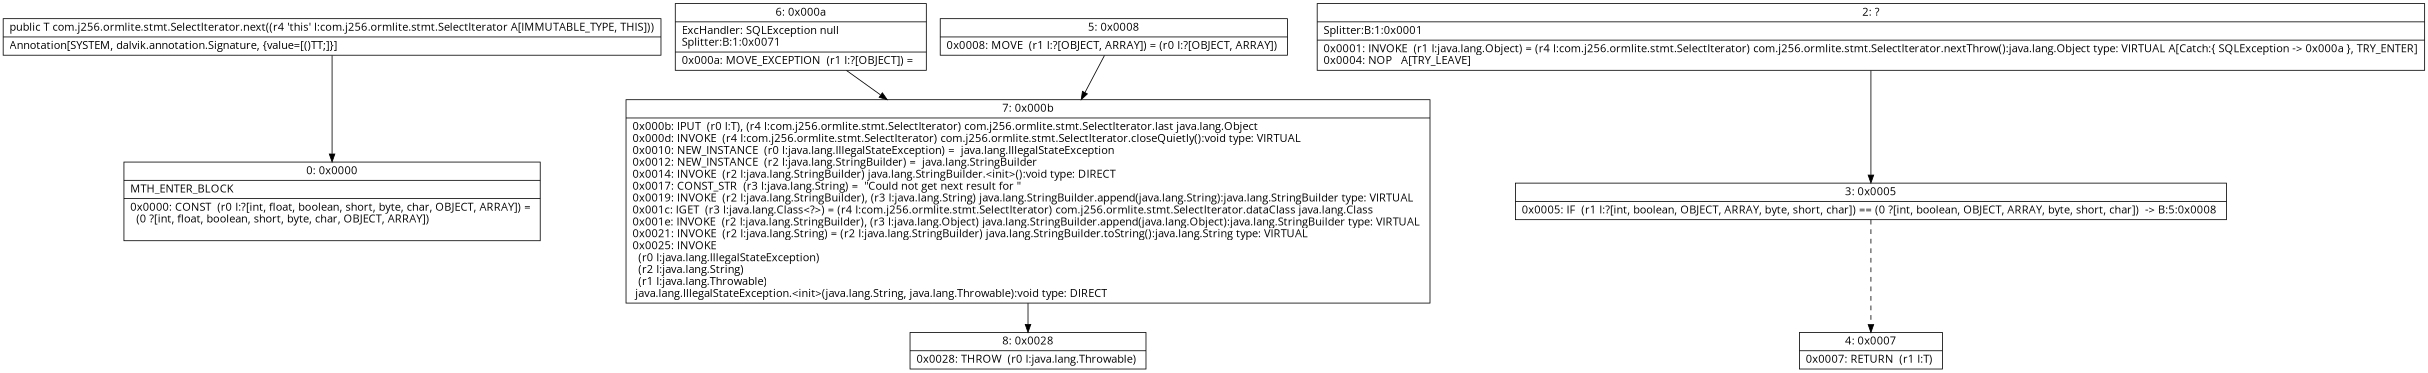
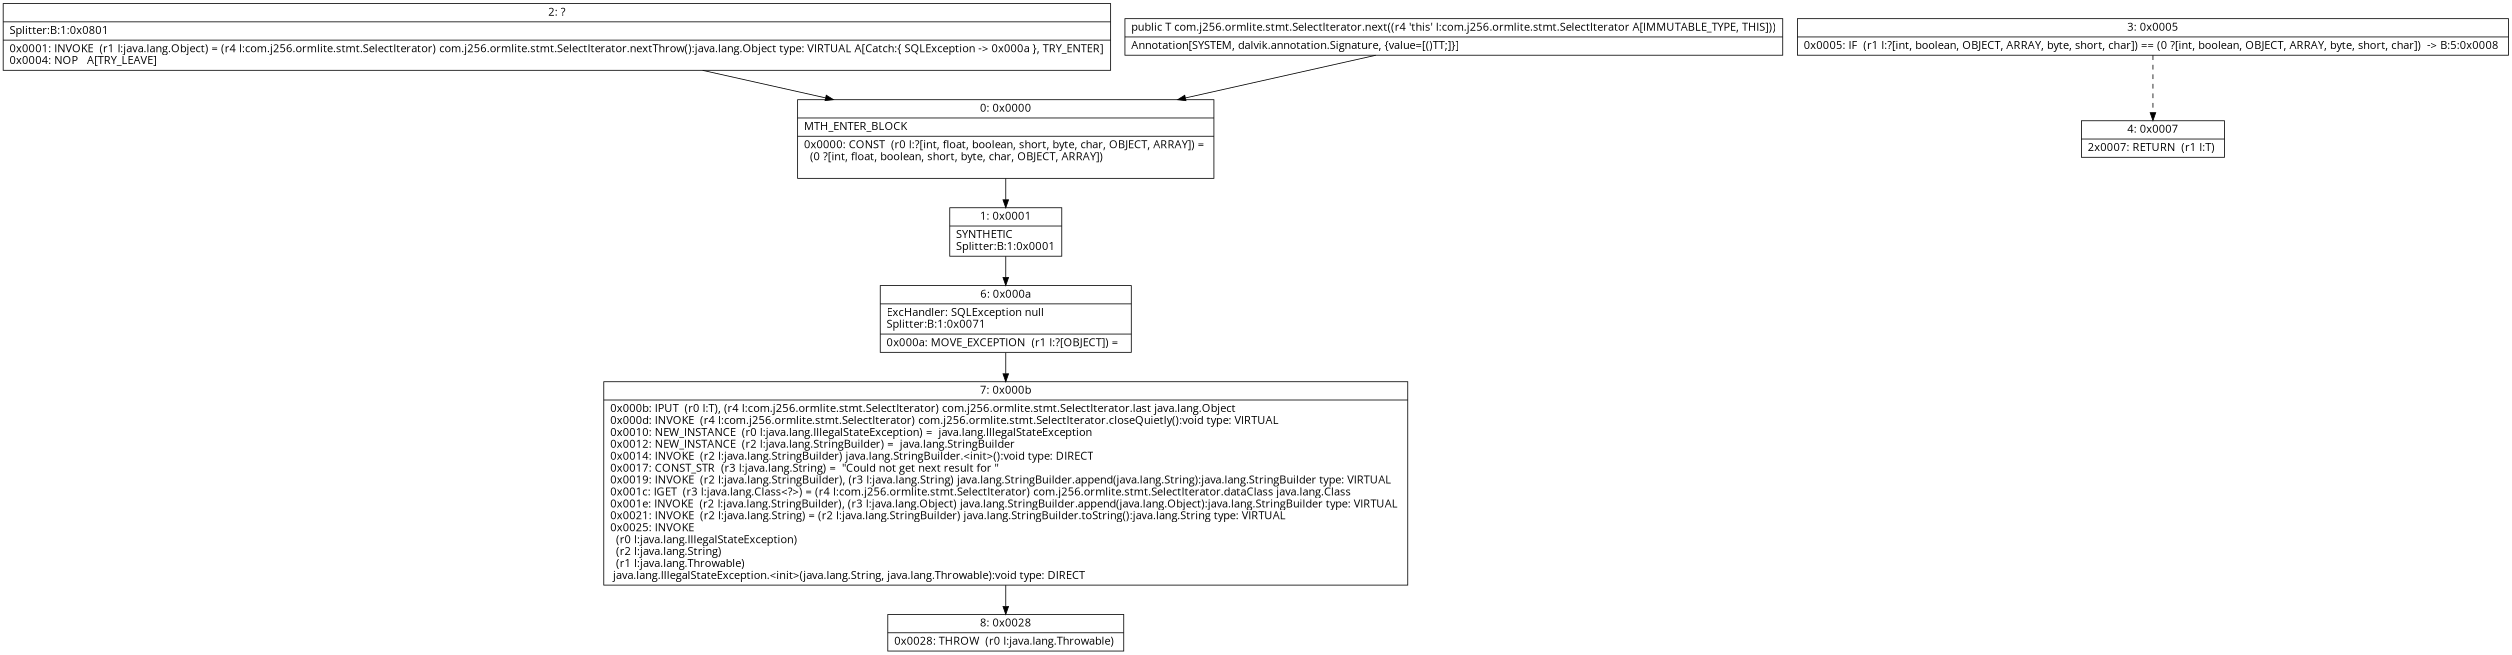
node "2: ?": text "Splitter:B:1:0x0001" -> "Splitter:B:1:0x0801"
node "5: 0x0008": removed
edge "2: ?" -> "3: 0x0005": now "2: ?" -> "0: 0x0000"
node "1: 0x0001": added
node "4: 0x0007": text "0x0007: RETURN  (r1 I:T)" -> "2x0007: RETURN  (r1 I:T)"
